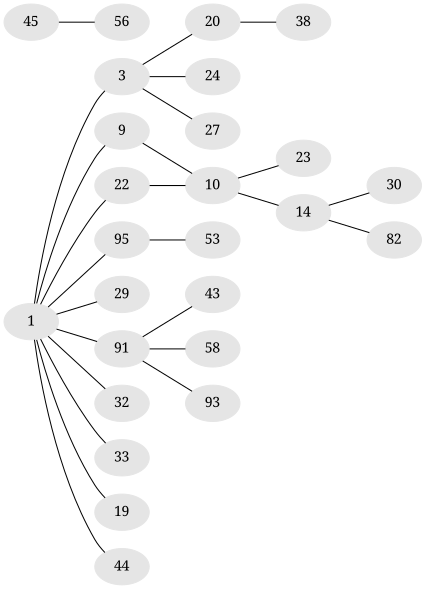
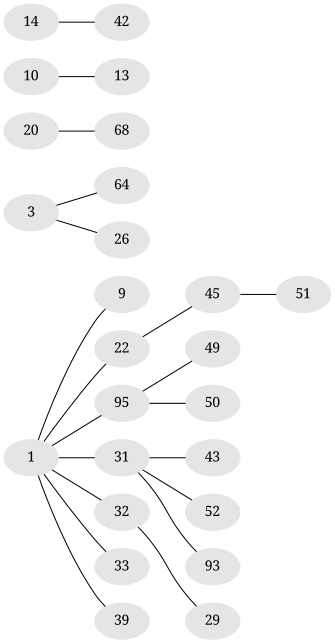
node "56": label "56" -> "51"
node "38": label "38" -> "68"
edge "20" -- "3": removed
node "24": label "24" -> "64"
node "27": label "27" -> "26"
edge "9" -- "10": removed
node "23": label "23" -> "13"
edge "22" -- "10": now "22" -- "45"
node "30": removed
edge "3" -- "1": removed
edge "10" -- "14": removed
node "53": label "53" -> "50"
node "82": label "82" -> "42"
edge "29" -- "1": now "29" -- "32"
node "91": label "91" -> "31"
node "49": added
node "58": label "58" -> "52"
node "19": label "19" -> "39"
node "44": removed
